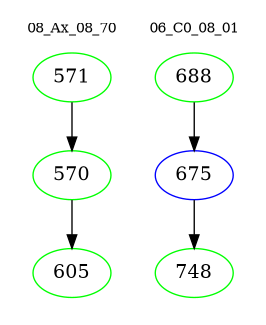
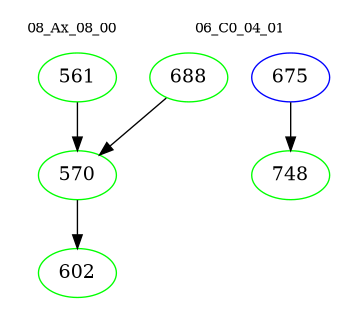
cluster "08_Ax_08_70": label "08_Ax_08_70" -> "08_Ax_08_00"
cluster "06_C0_08_01": label "06_C0_08_01" -> "06_C0_04_01"
node "571": label "571" -> "561"
edge "688" -> "675": now "688" -> "570"
node "605": label "605" -> "602"
